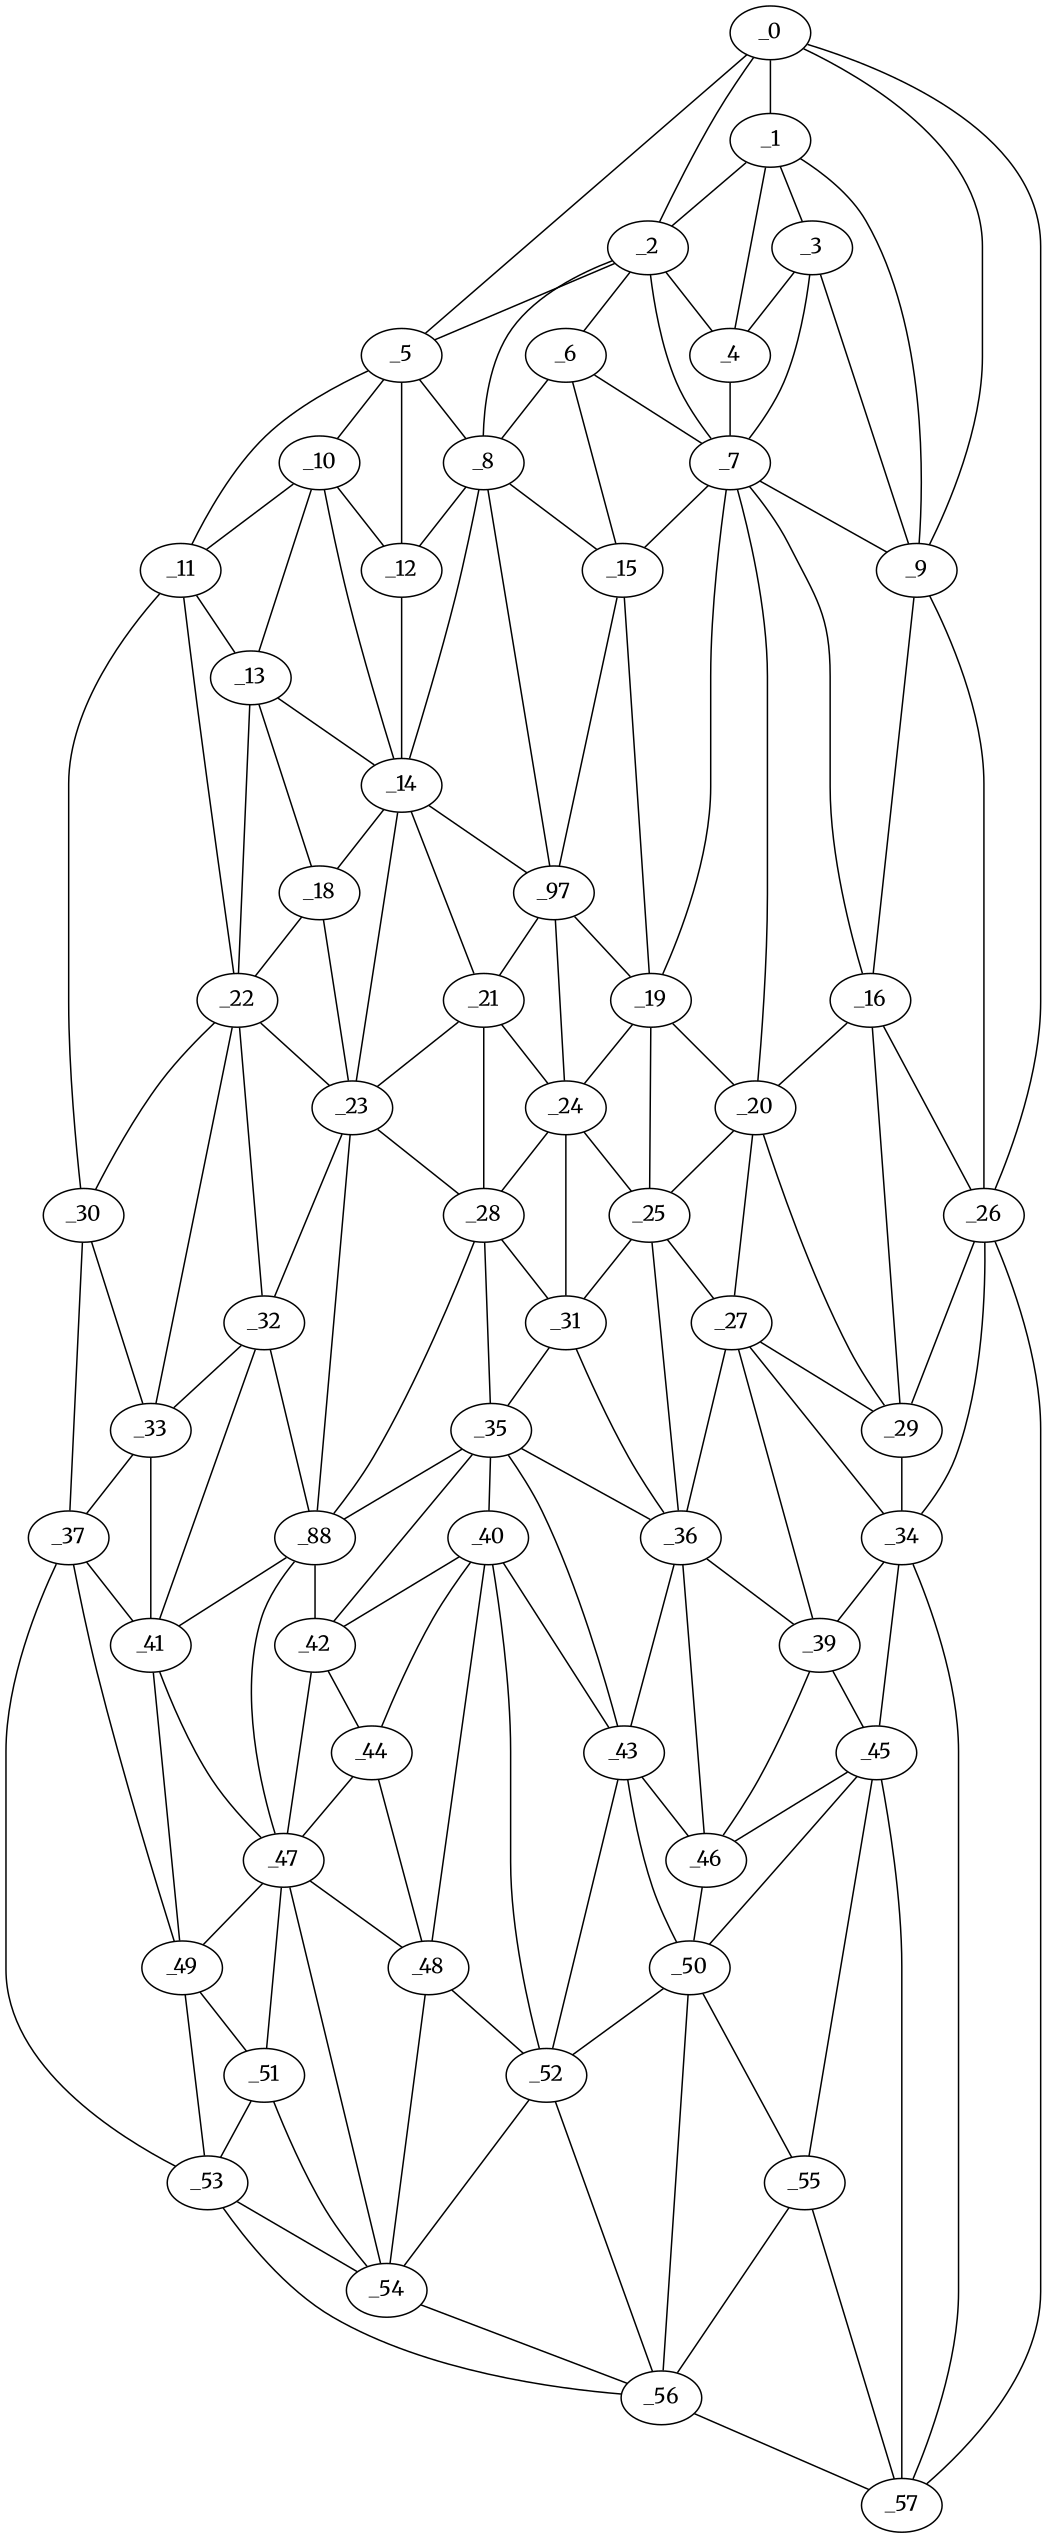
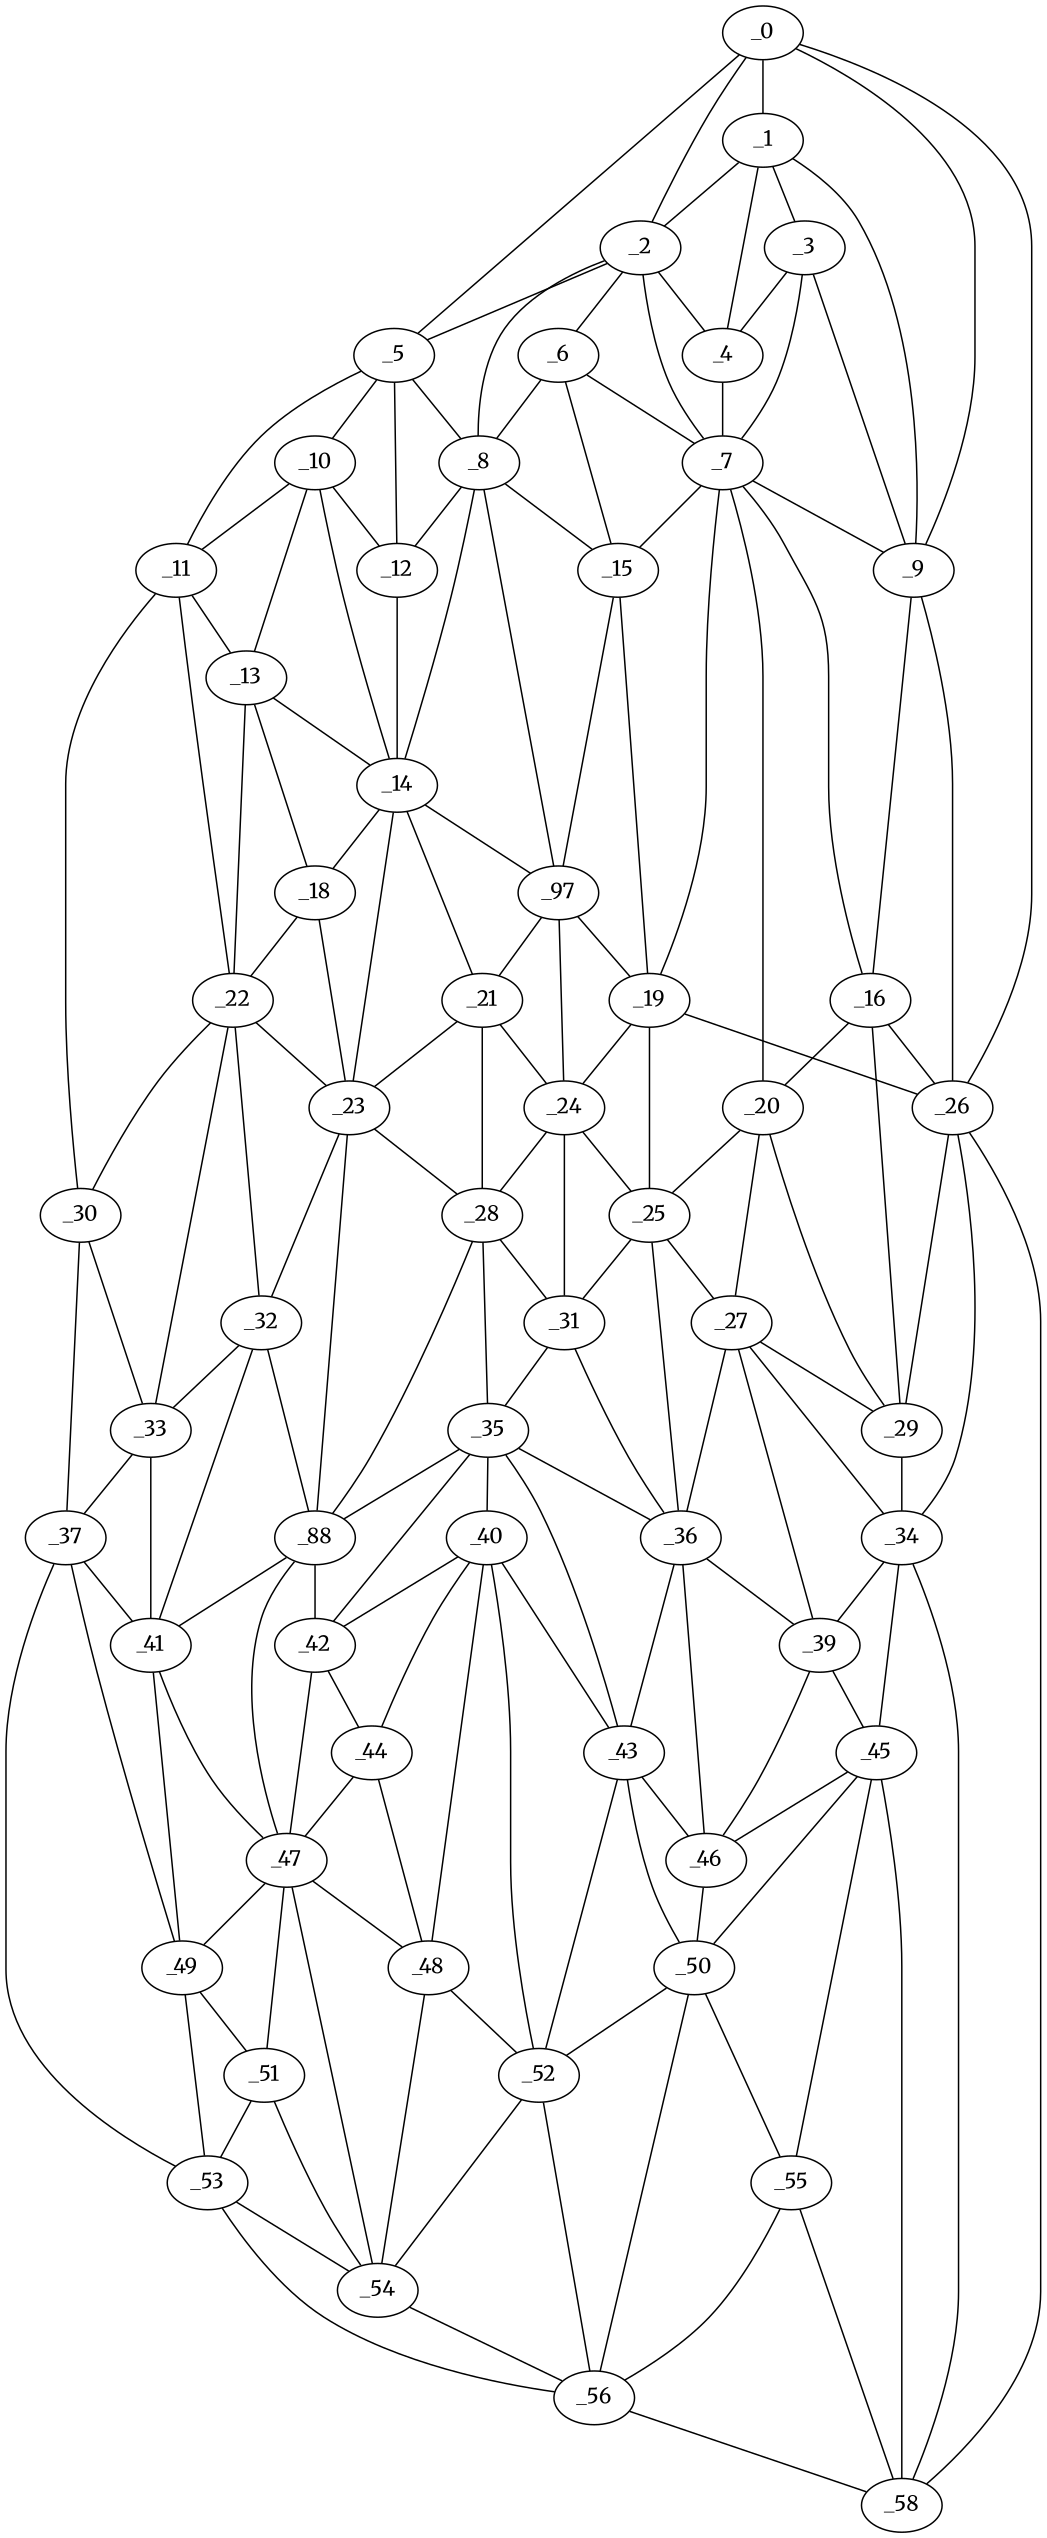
edge "_19" -- "_20": now "_19" -- "_26"
node "_57": label "_57" -> "_58"
